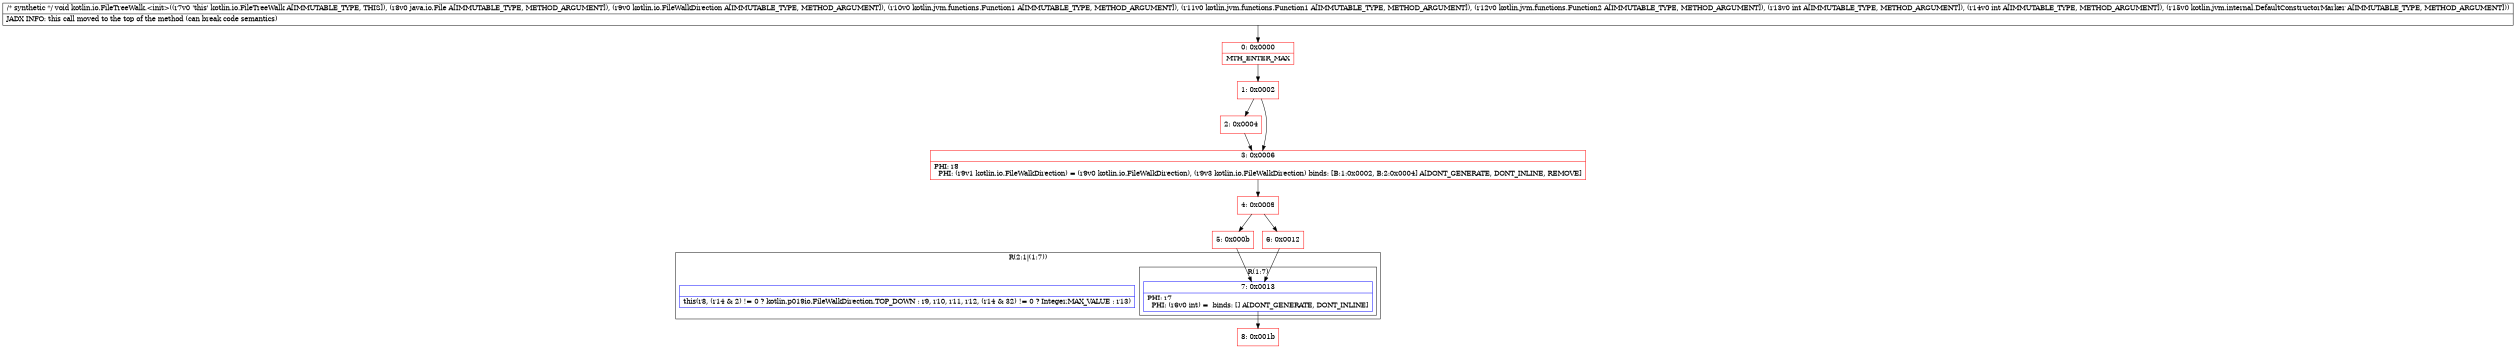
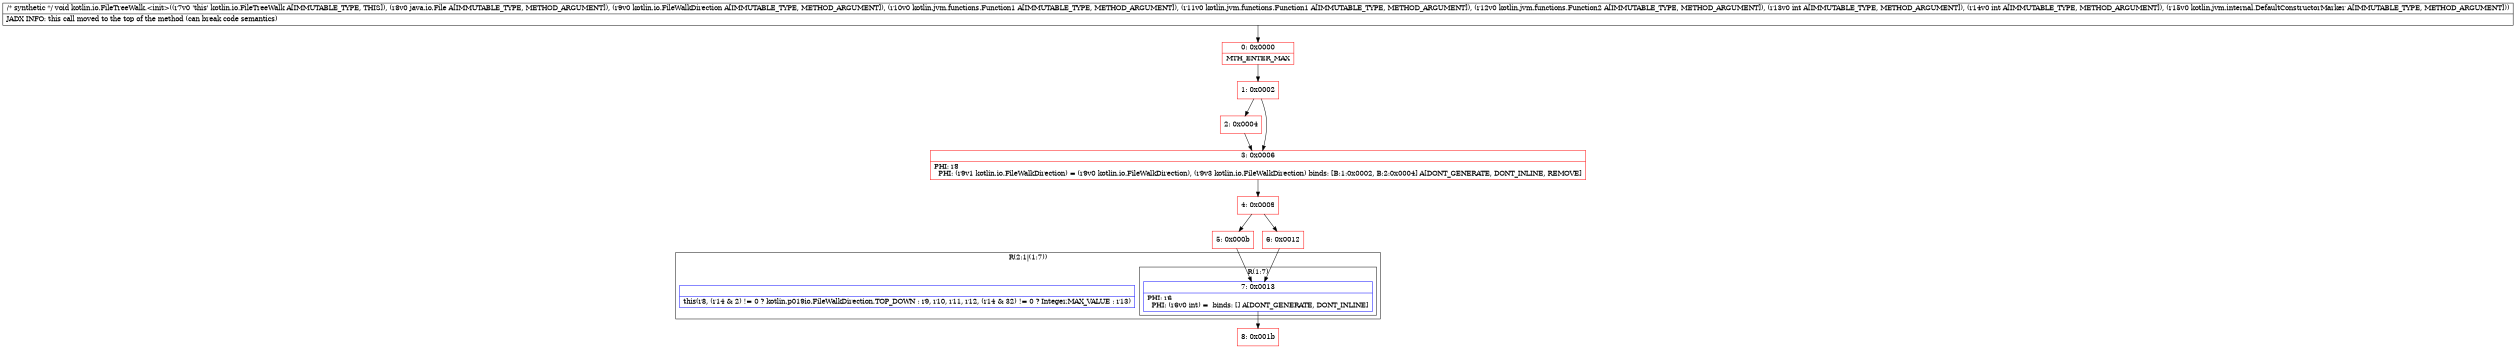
node "7: 0x0013": text "PHI: r7" -> "PHI: r6"
